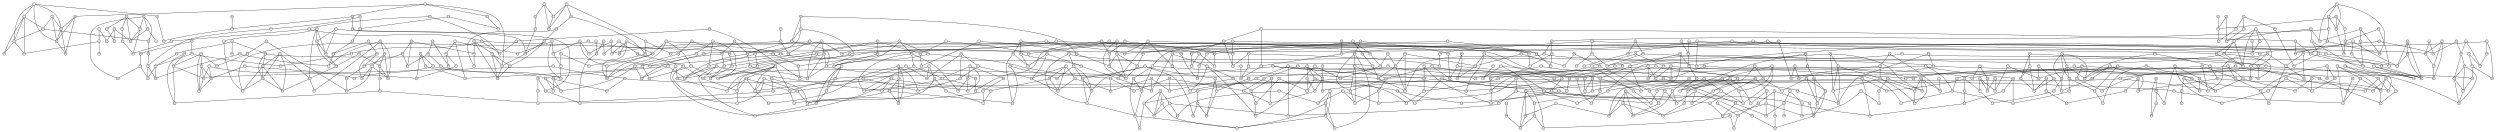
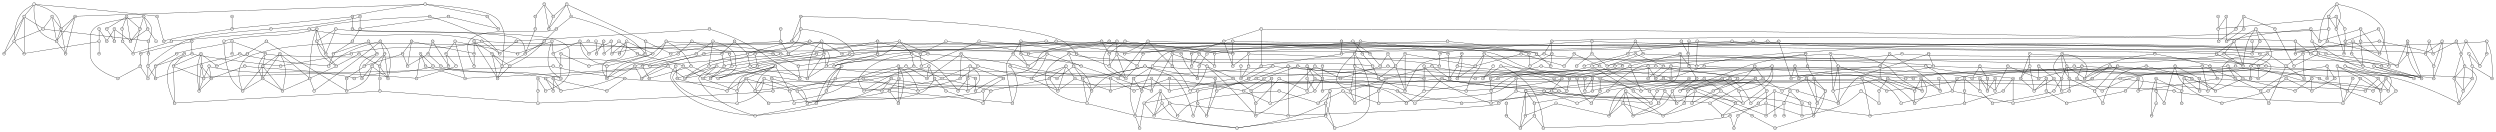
edge "34" -- "449": now "34" -- "636"
edge "181" -- "314": added
node "781": removed
node "330": removed
edge "155" -- "799": removed
